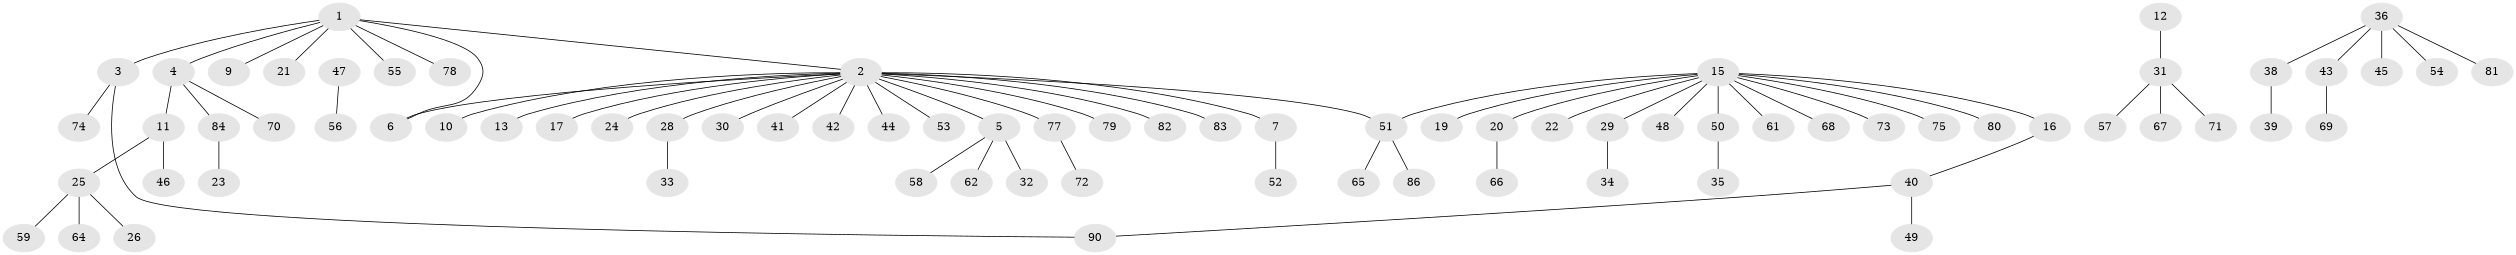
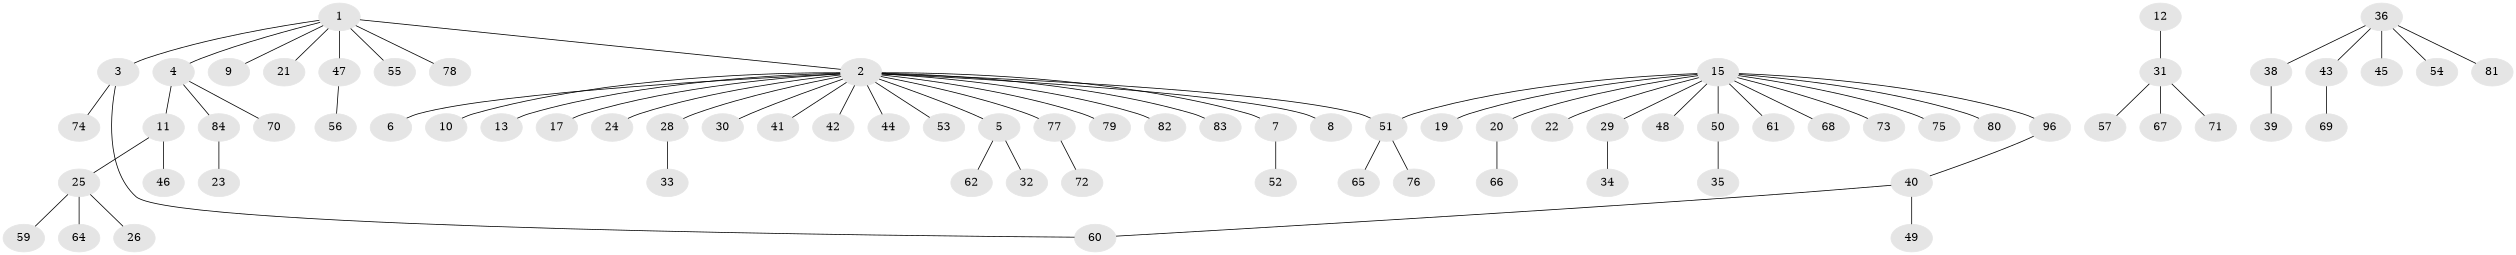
edge "1" -- "6": now "1" -- "47"
node "8": added
node "16": label "16" -> "96"
node "58": removed
node "86": label "86" -> "76"
node "90": label "90" -> "60"
